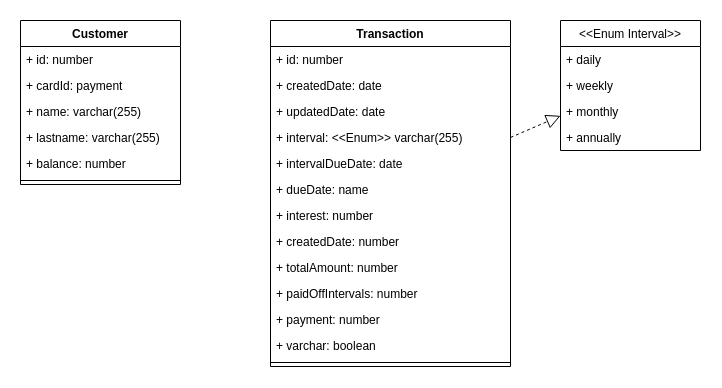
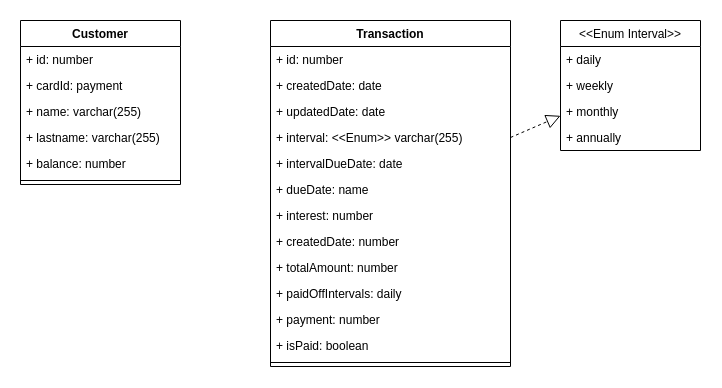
node "+ paidOffIntervals: number": label "+ paidOffIntervals: number" -> "+ paidOffIntervals: daily"
node "+ varchar: boolean": label "+ varchar: boolean" -> "+ isPaid: boolean"
